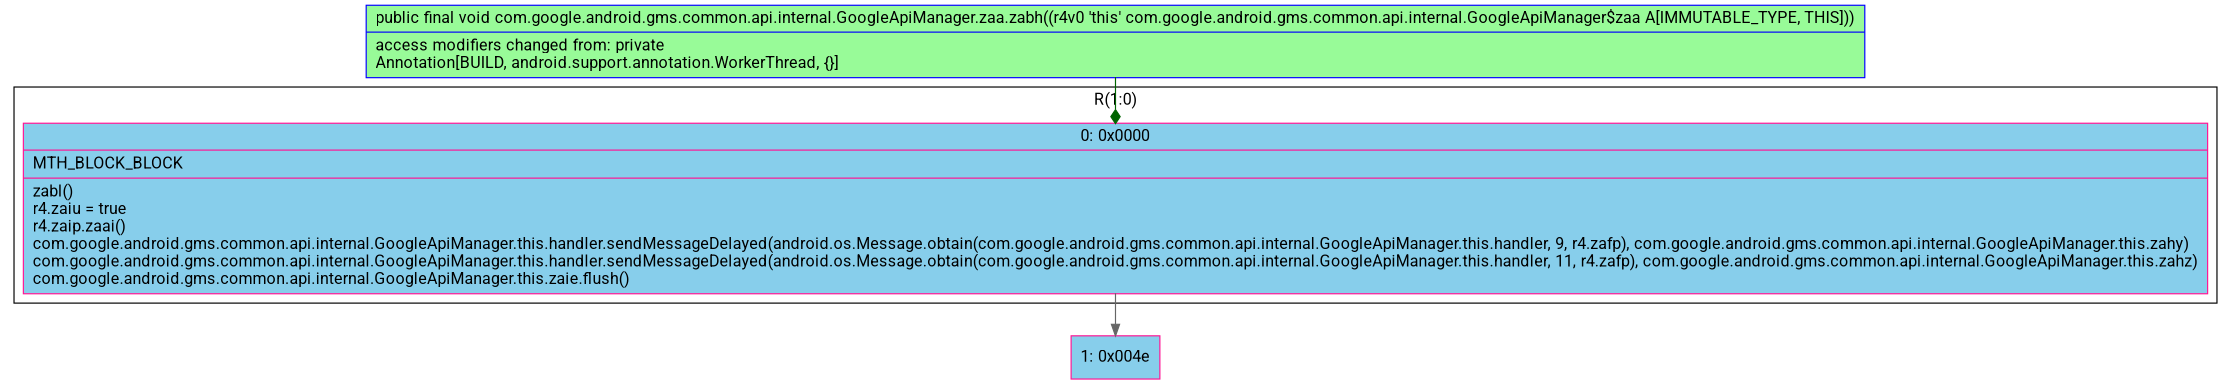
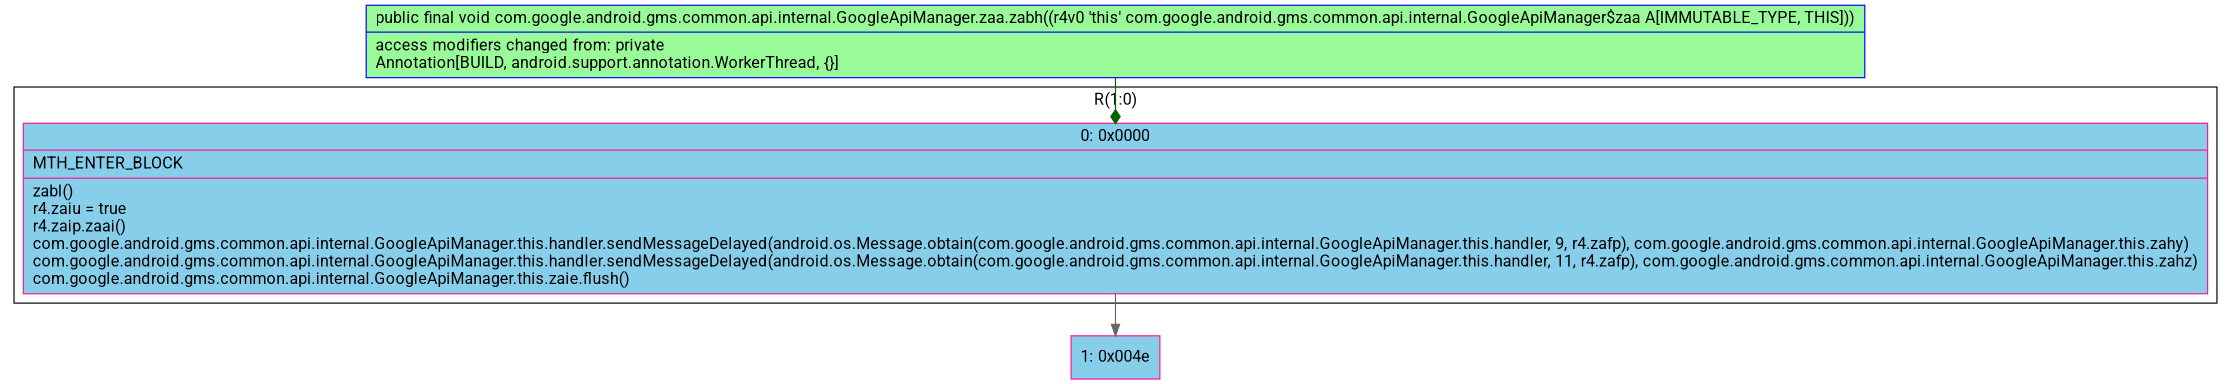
node "0: 0x0000": text "MTH_BLOCK_BLOCK" -> "MTH_ENTER_BLOCK"
